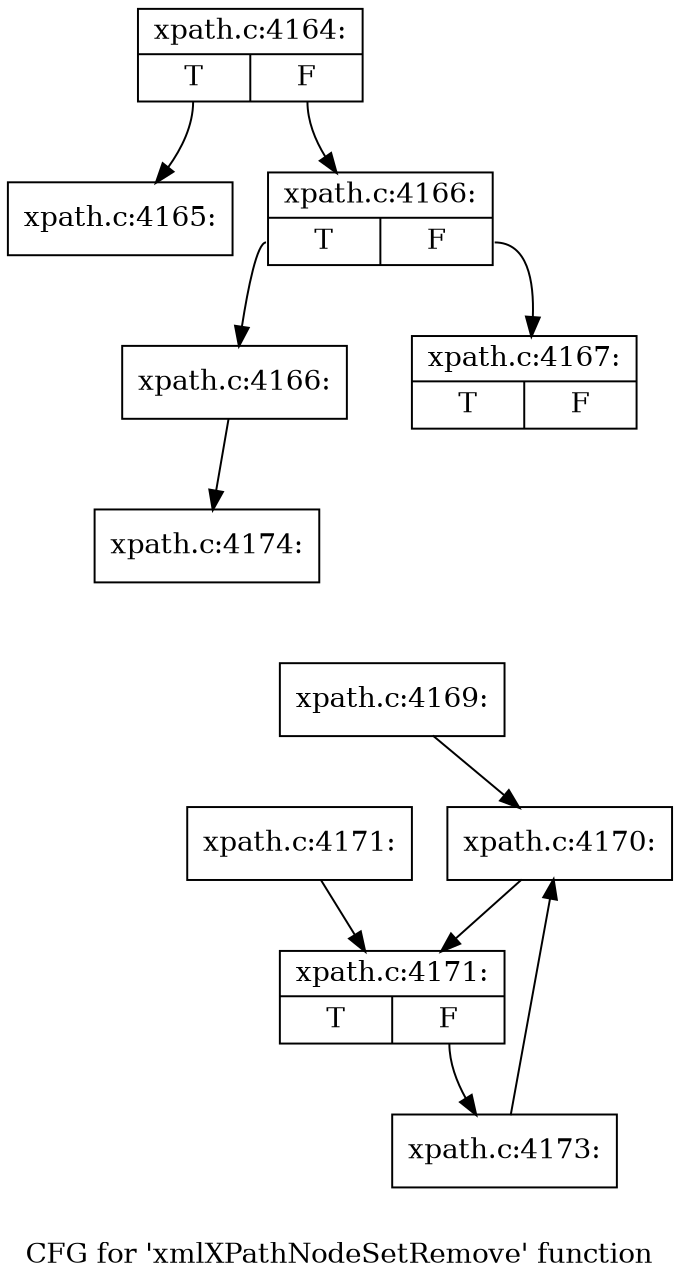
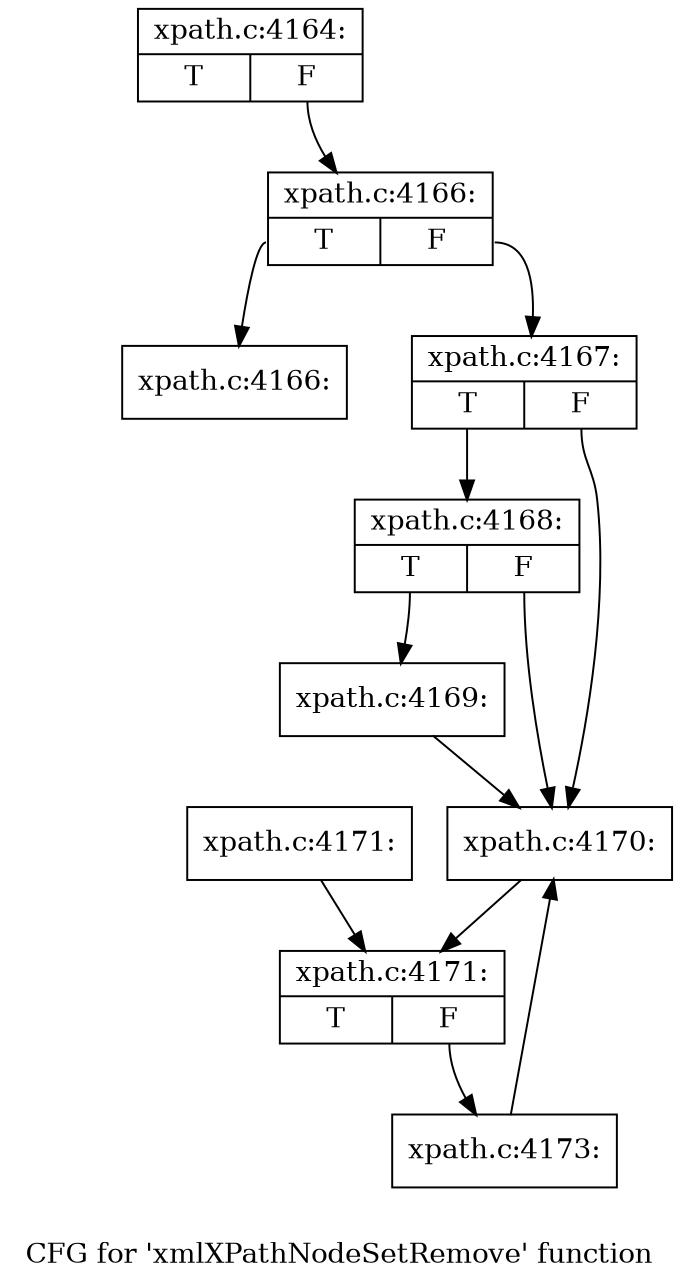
node "xpath.c:4165:": removed
node "xpath.c:4174:": removed
node "xpath.c:4168:": added
edge "xpath.c:4167:" -> "xpath.c:4170:": added
